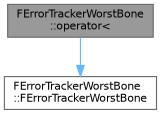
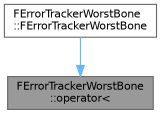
edge "FErrorTrackerWorstBone ::operator<" -> "FErrorTrackerWorstBone ::FErrorTrackerWorstBone": reversed
